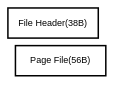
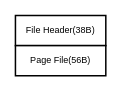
node "File Header(38B)": moved (53, 23) -> (60, 30)
